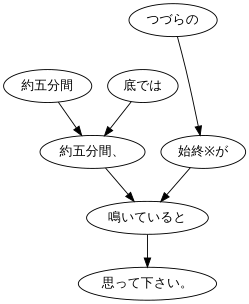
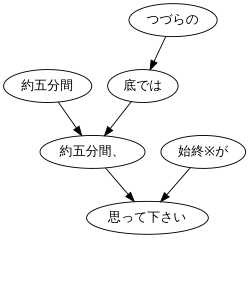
edge "つづらの" -> "始終※が": now "つづらの" -> "底では"
node "鳴いていると": label "鳴いていると" -> "思って下さい"
node "思って下さい。": removed
